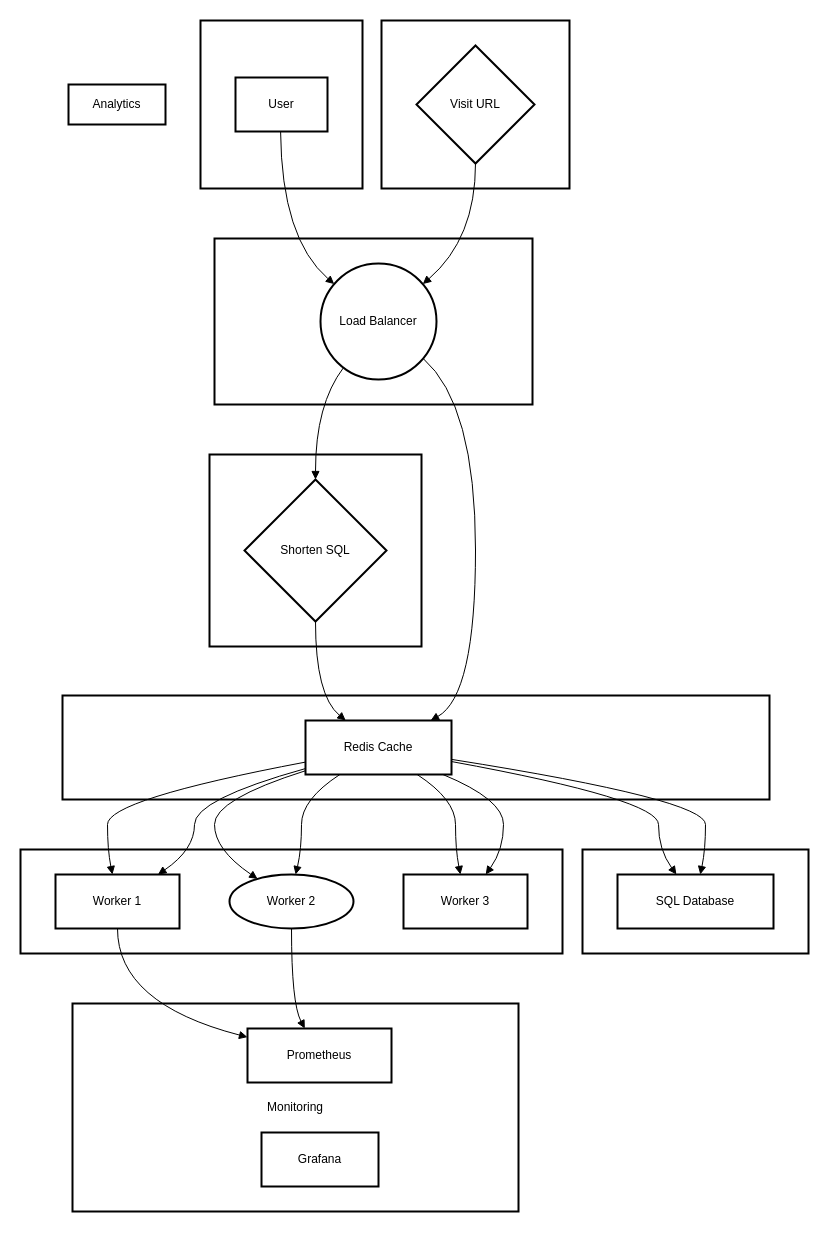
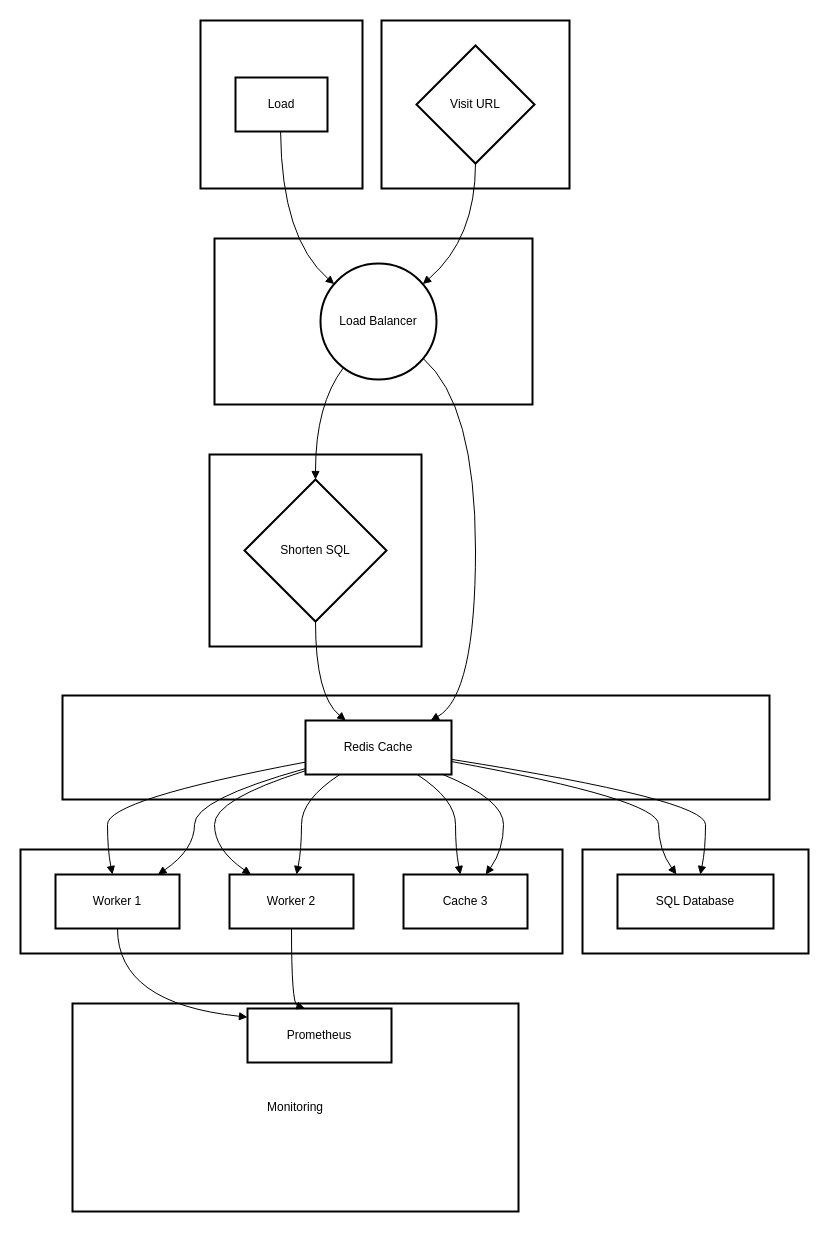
node "Analytics": removed
node "User": label "User" -> "Load"
node "Worker 2": shape ellipse -> rectangle
node "Worker 3": label "Worker 3" -> "Cache 3"
node "Prometheus": moved (320, 1056) -> (320, 1036)
node "Grafana": removed
